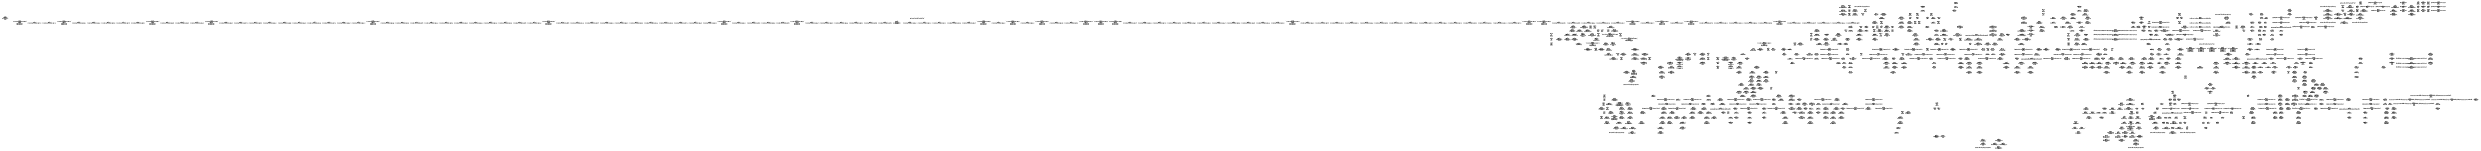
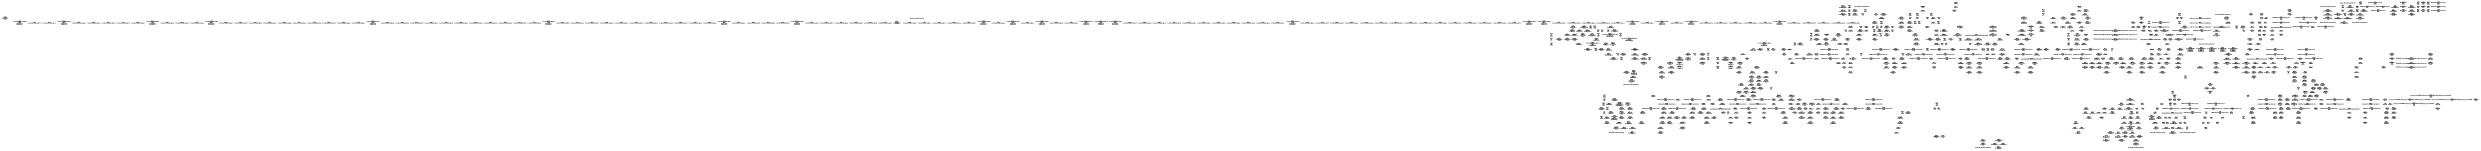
node "CE0x59636f0": removed
node "CE0x59dc000": added
node "CE0x59fe740": added
